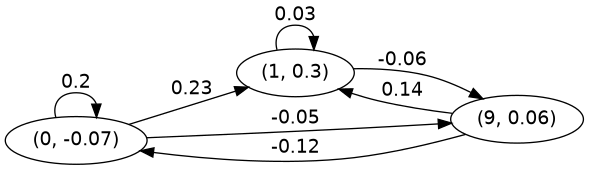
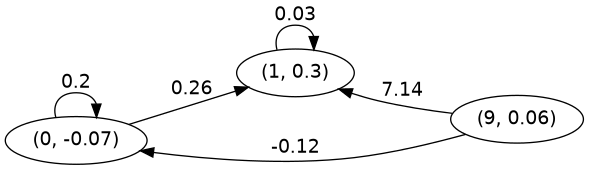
edge "(1, 0.3)" -> "(9, 0.06)": removed, label "-0.06"
edge "(0, -0.07)" -> "(1, 0.3)": label "0.23" -> "0.26"
edge "(9, 0.06)" -> "(1, 0.3)": label "0.14" -> "7.14"
edge "(0, -0.07)" -> "(9, 0.06)": removed, label "-0.05"
